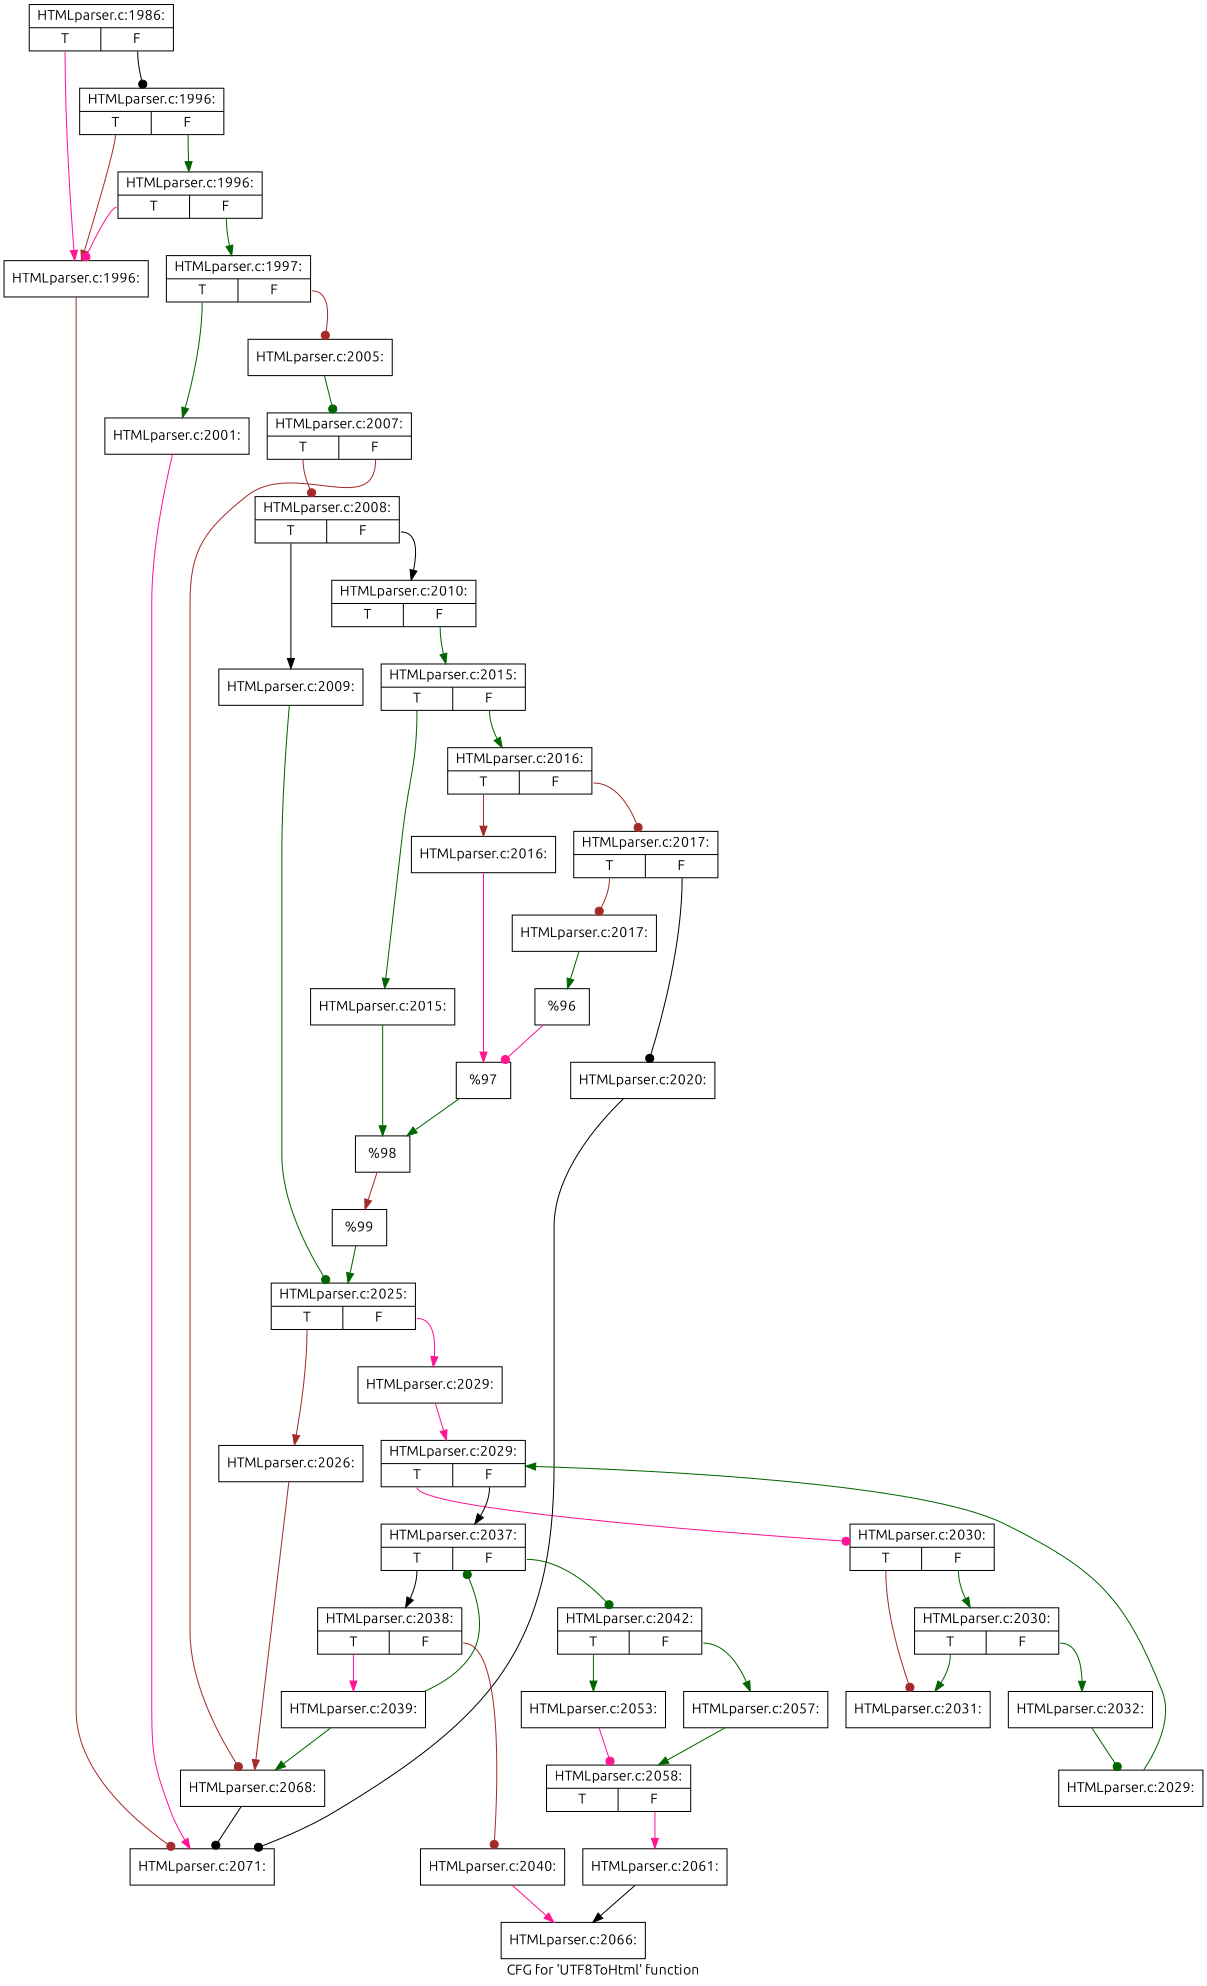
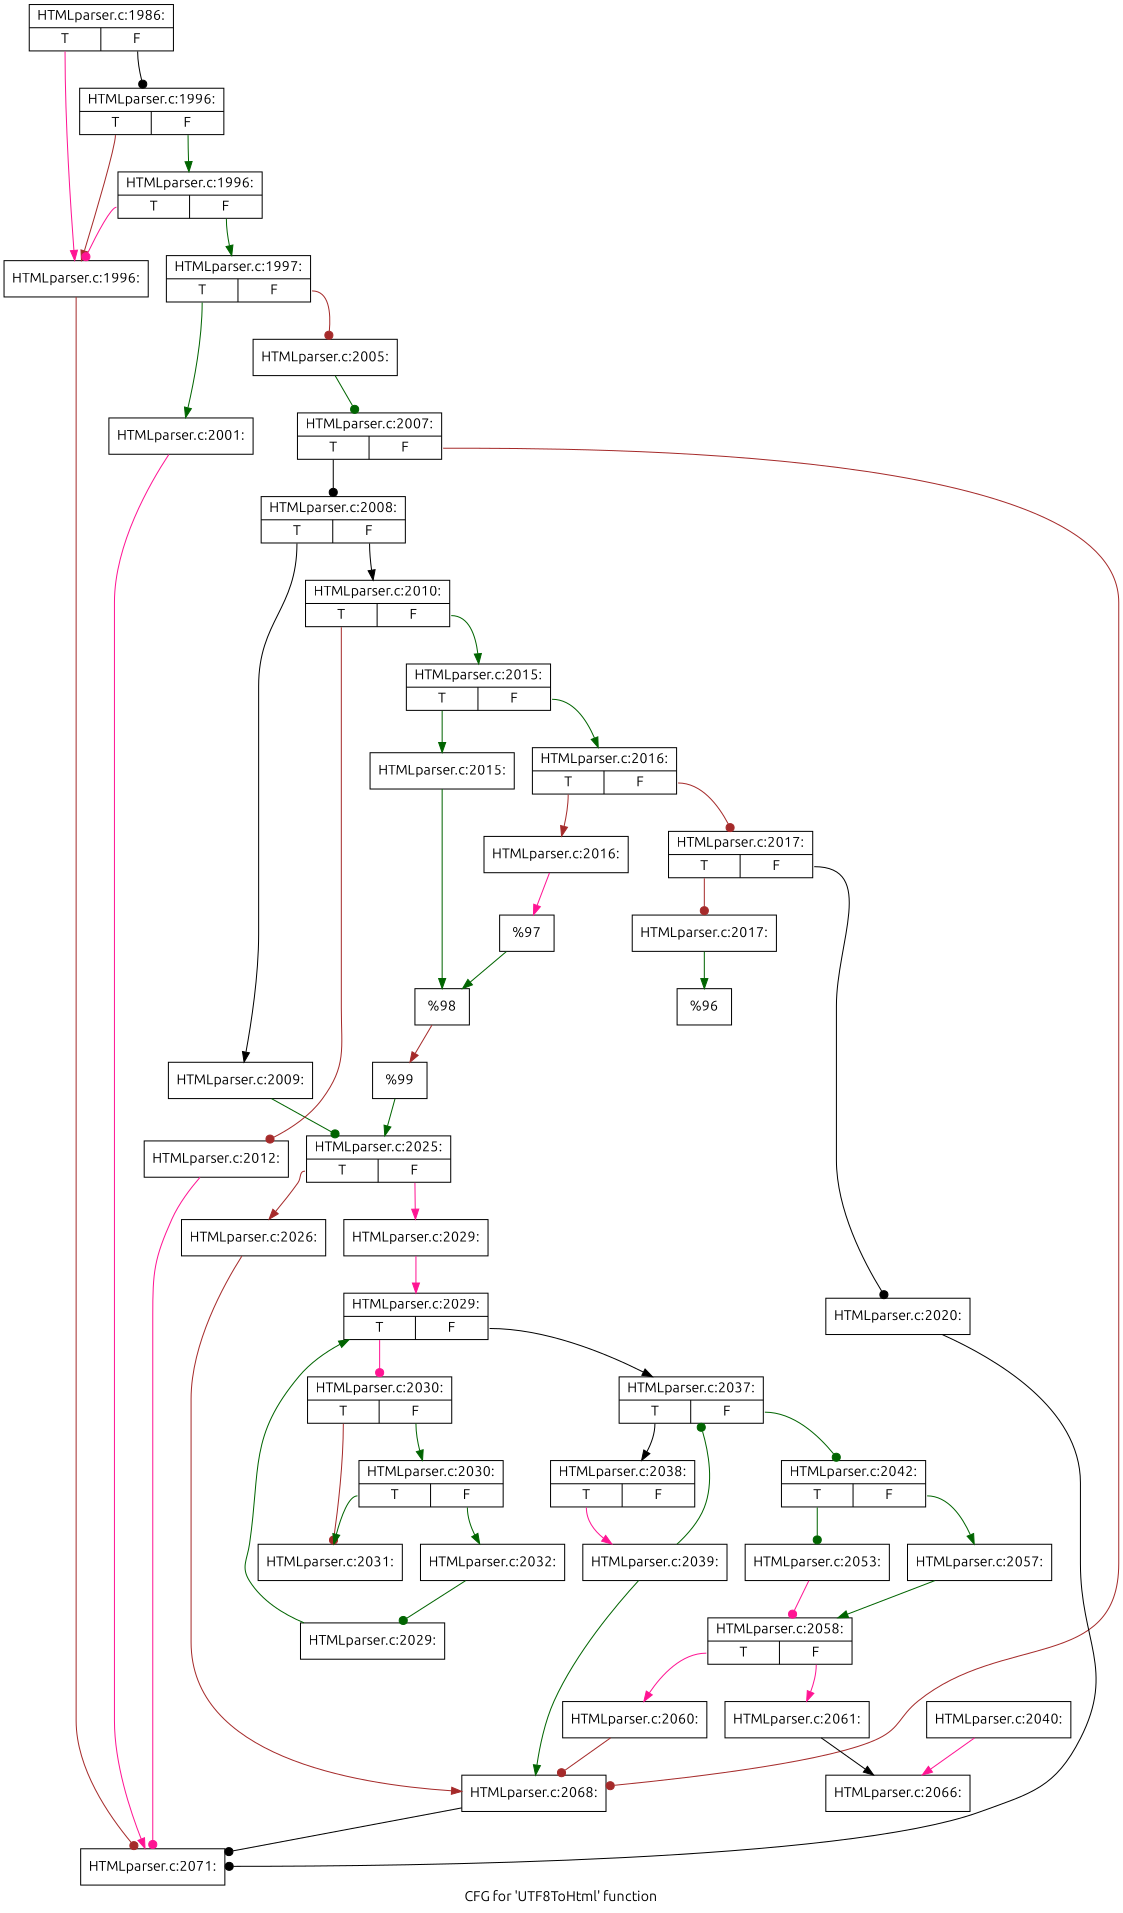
edge "HTMLparser.c:2007:" -> "HTMLparser.c:2008:": color brown -> black
edge "%96" -> "%97": removed
node "HTMLparser.c:2012:": added
edge "HTMLparser.c:2042:" -> "HTMLparser.c:2053:": arrowhead normal -> dot
node "HTMLparser.c:2060:": added
edge "HTMLparser.c:2038:" -> "HTMLparser.c:2040:": removed
